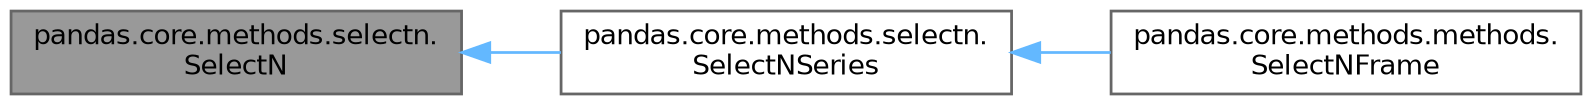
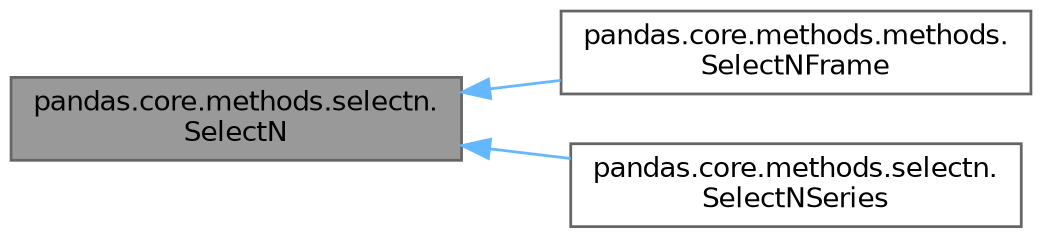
edge "pandas.core.methods.methods. SelectNFrame" -> "pandas.core.methods.selectn. SelectNSeries": now "pandas.core.methods.methods. SelectNFrame" -> "pandas.core.methods.selectn. SelectN"
